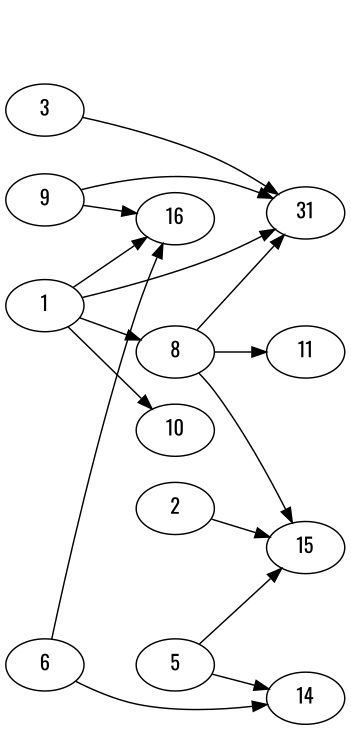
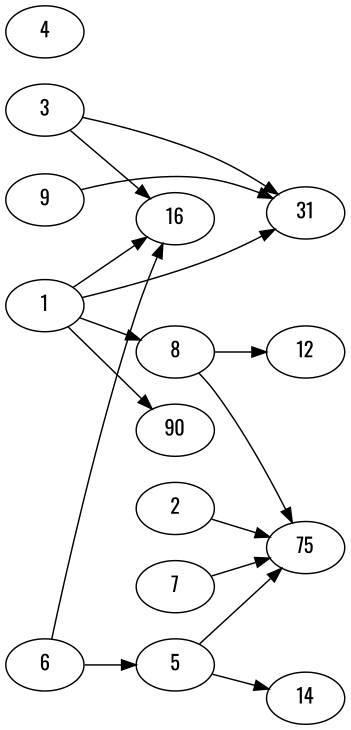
node "4": added
edge "9" -> "16": now "3" -> "16"
edge "8" -> "31": removed
node "11": label "11" -> "12"
node "10": label "10" -> "90"
node "15": label "15" -> "75"
node "7": added
edge "6" -> "14": now "6" -> "5"
